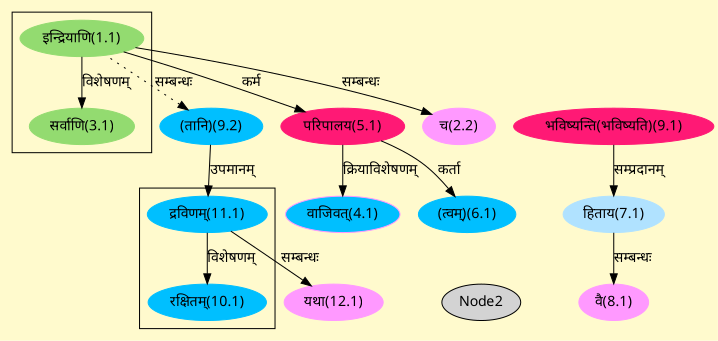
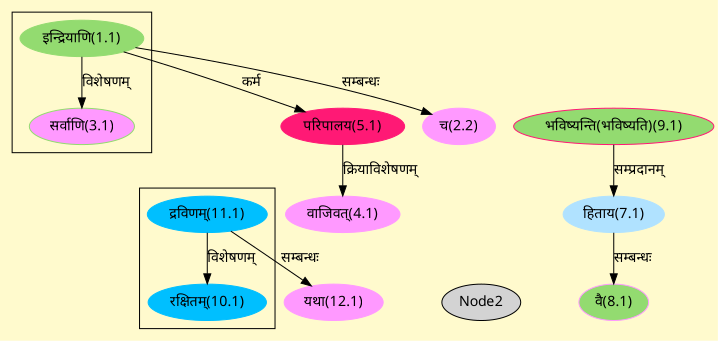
node "सर्वाणि(3.1)": fillcolor #93db70 -> #ff99ff
node "(तानि)(9.2)": removed
node "भविष्यन्ति(भविष्यति)(9.1)": fillcolor #ff1975 -> #93db70
node "वाजिवत्(4.1)": fillcolor #00bfff -> #ff99ff
node "(त्वम्)(6.1)": removed
node "वै(8.1)": fillcolor #ff99ff -> #93db70
